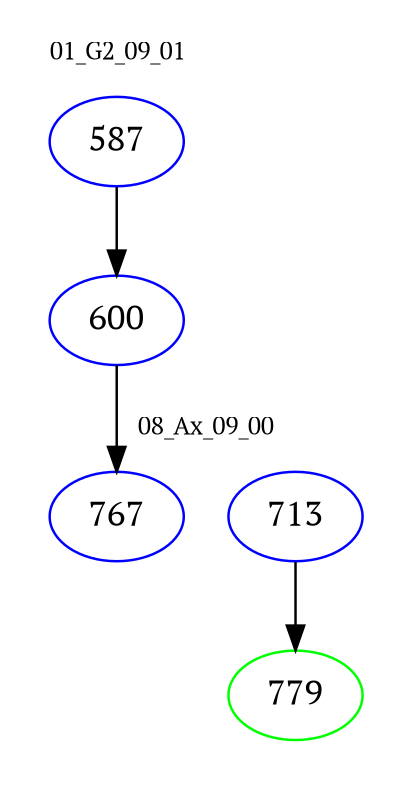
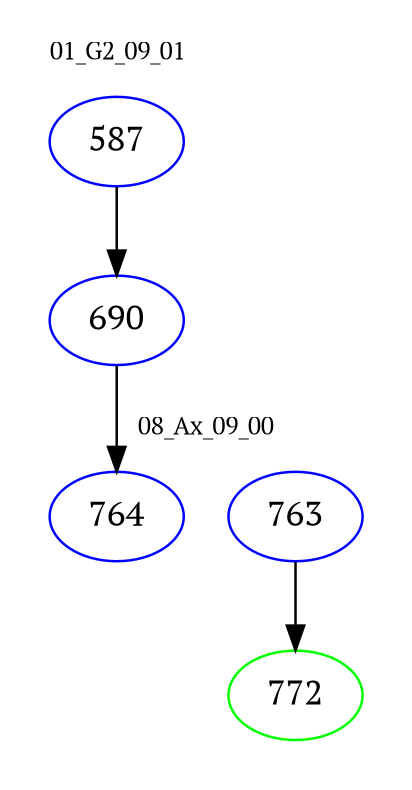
node "600": label "600" -> "690"
node "767": label "767" -> "764"
node "713": label "713" -> "763"
node "779": label "779" -> "772"
